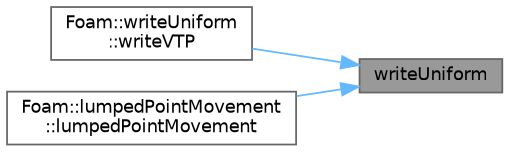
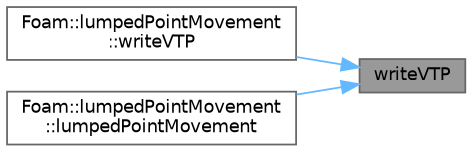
node "Foam::writeUniform ::writeVTP": label "Foam::writeUniform ::writeVTP" -> "Foam::lumpedPointMovement ::writeVTP"
node "writeUniform": label "writeUniform" -> "writeVTP"
